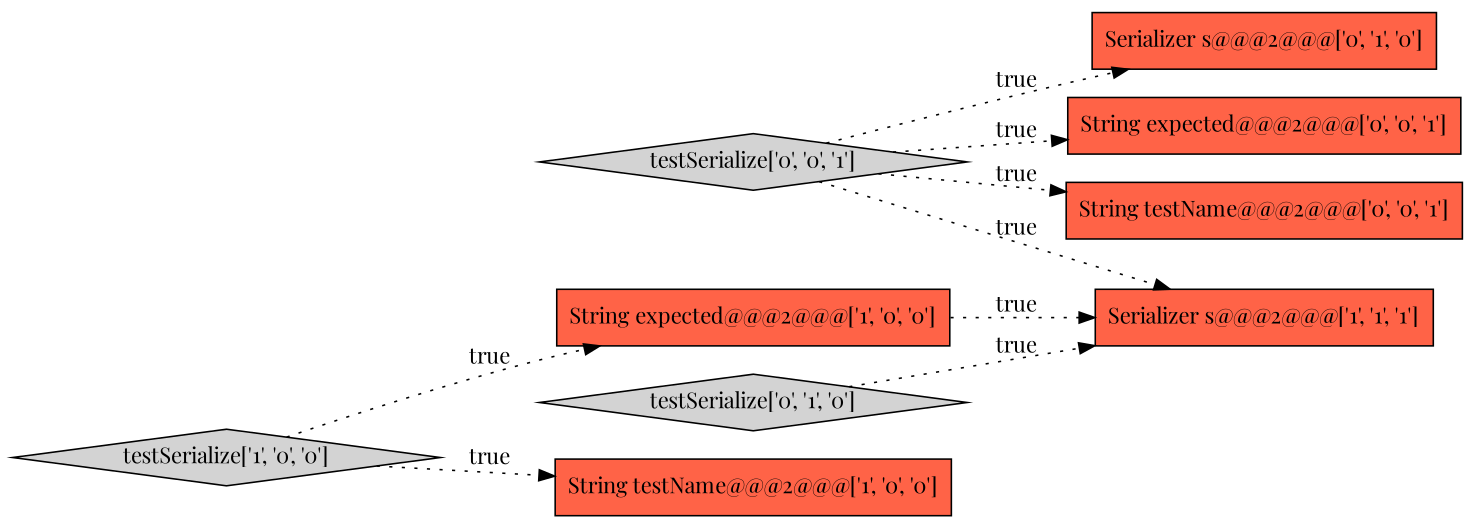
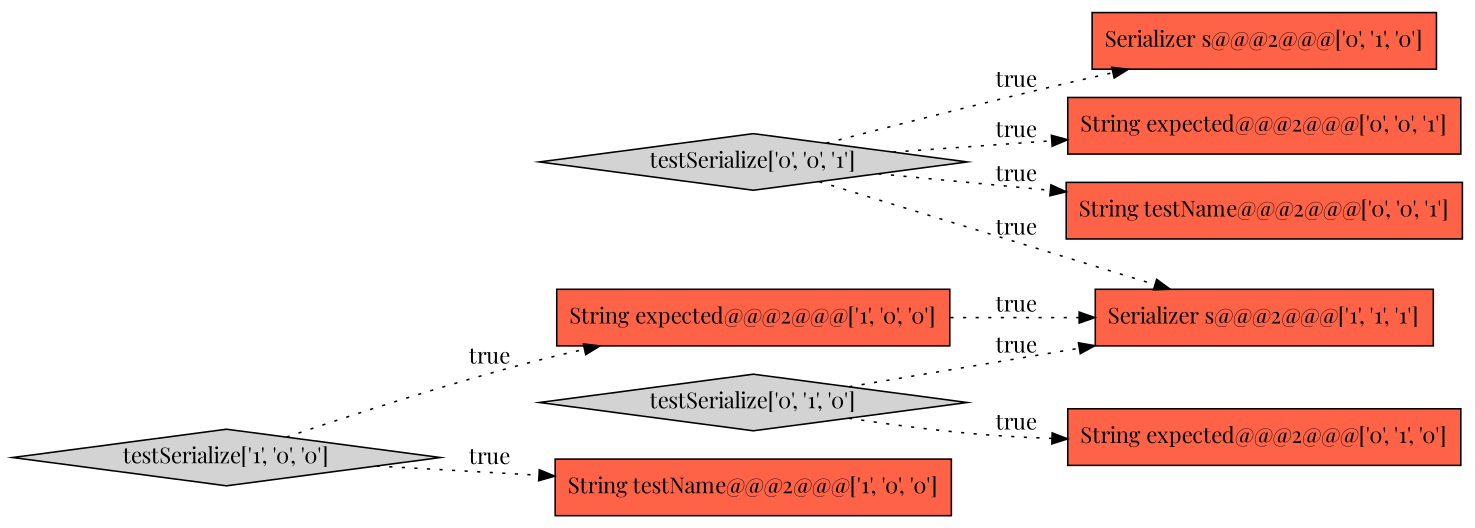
node "String expected@@@2@@@['0', '1', '0']": added
